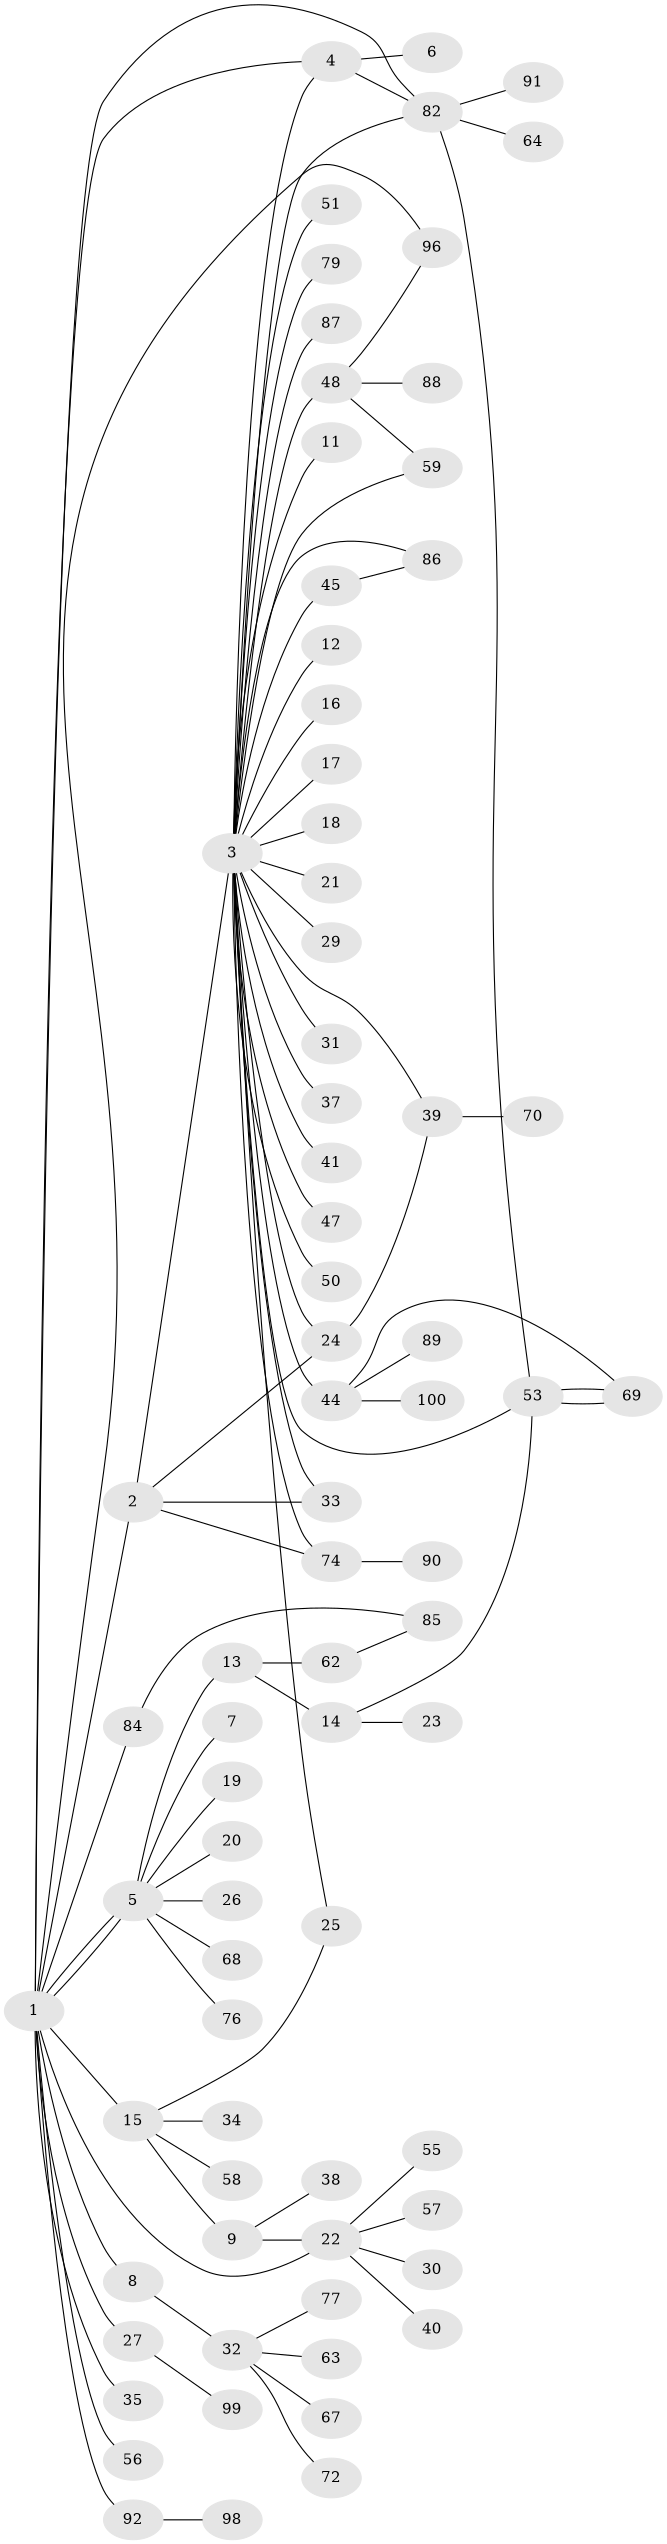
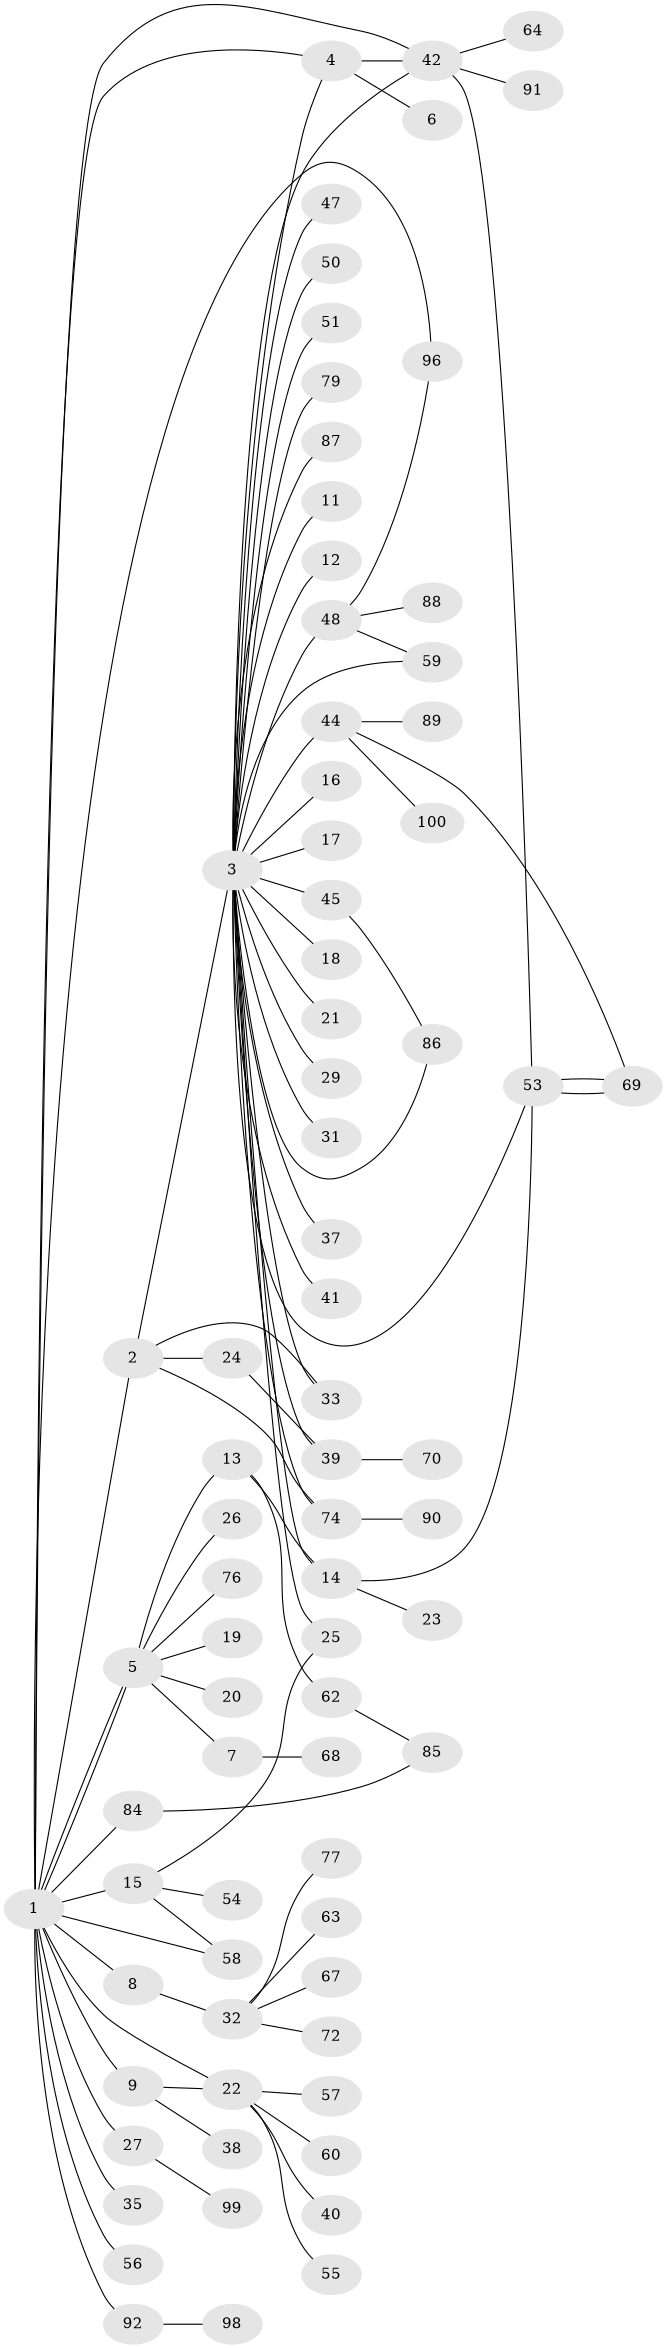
node "82": label "82" -> "42"
edge "3" -- "24": now "3" -- "14"
edge "5" -- "68": now "7" -- "68"
edge "1" -- "58": added
node "34": label "34" -> "54"
edge "15" -- "9": now "1" -- "9"
node "30": label "30" -> "60"
